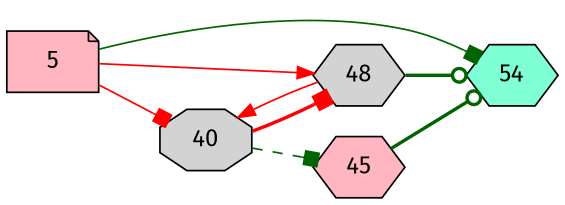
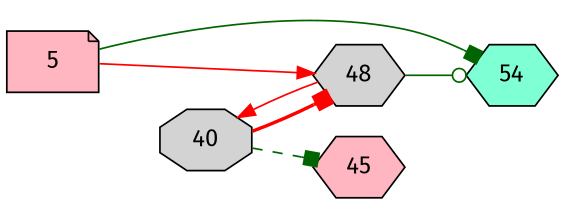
edge "48" -> "54": style bold -> solid
edge "5" -> "40": removed
edge "45" -> "54": removed
